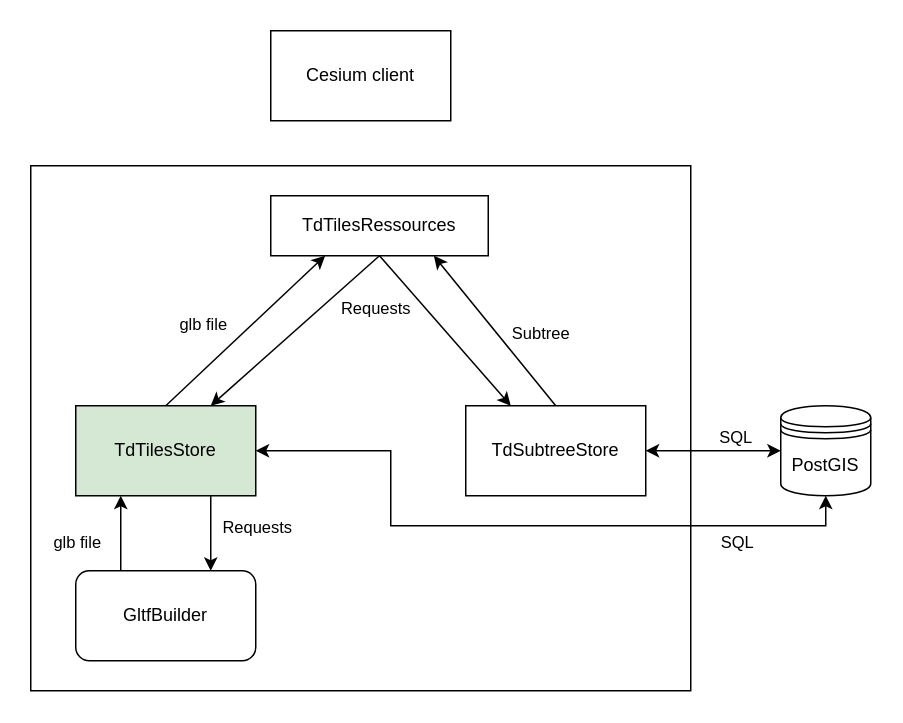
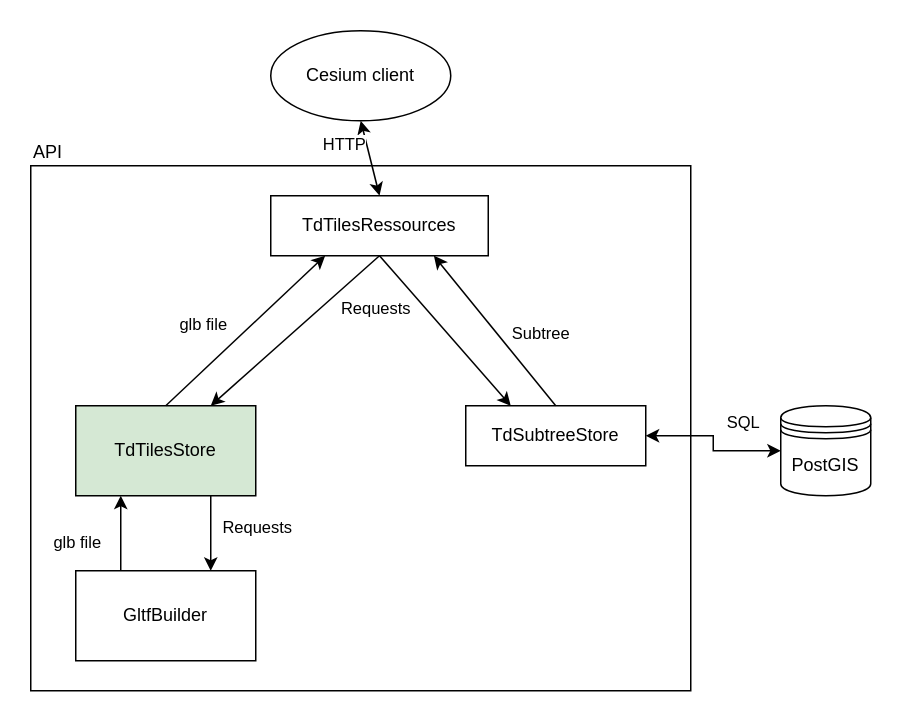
node "Cesium client": shape rectangle -> ellipse
node "API": added
edge "Cesium client" -- "TdTilesRessources": added, label "HTTP"
node "TdSubtreeStore": size 180x90 -> 180x60
edge "TdTilesStore" -- "PostGIS": removed, label "SQL"
node "GltfBuilder": shape rounded rectangle -> rectangle
